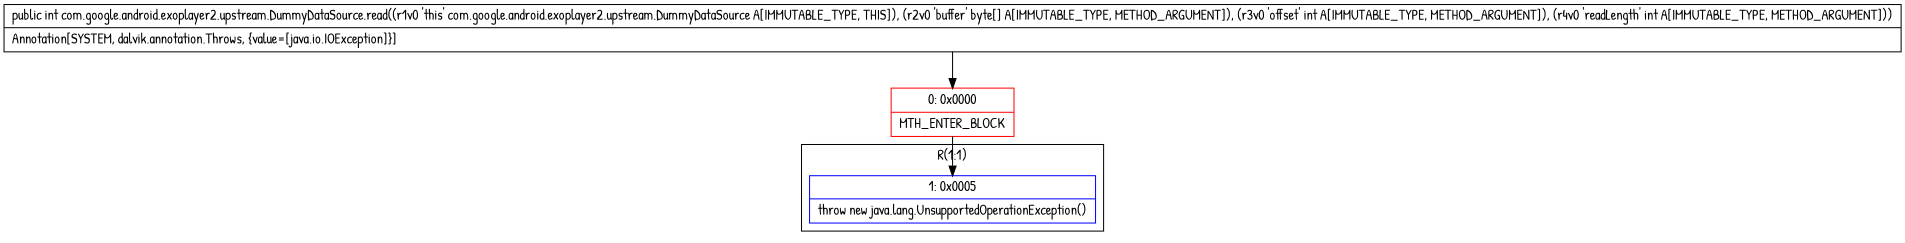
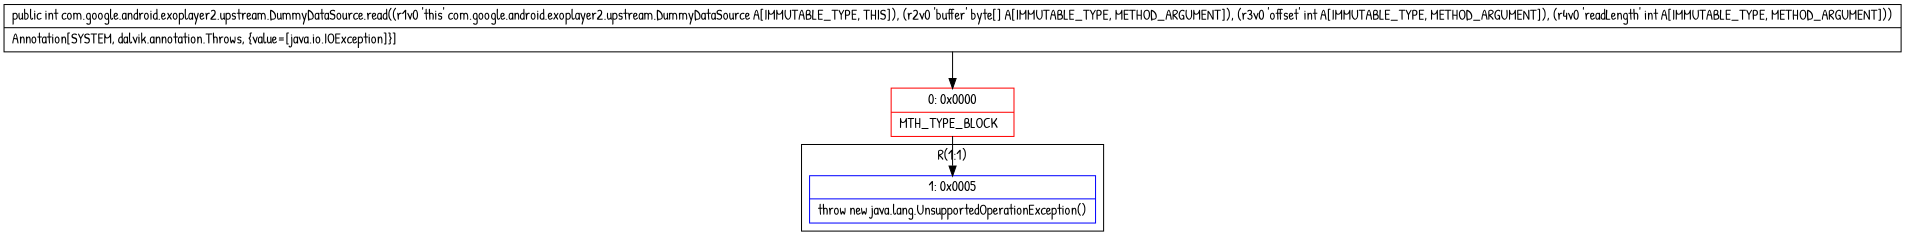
node "0: 0x0000": text "MTH_ENTER_BLOCK" -> "MTH_TYPE_BLOCK"
